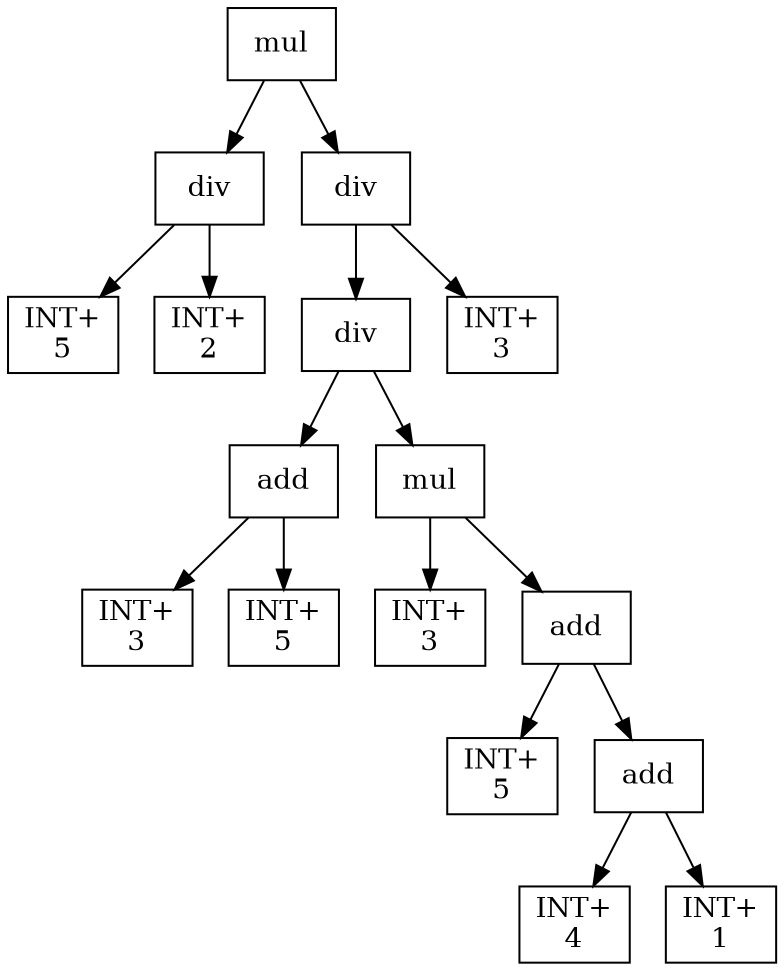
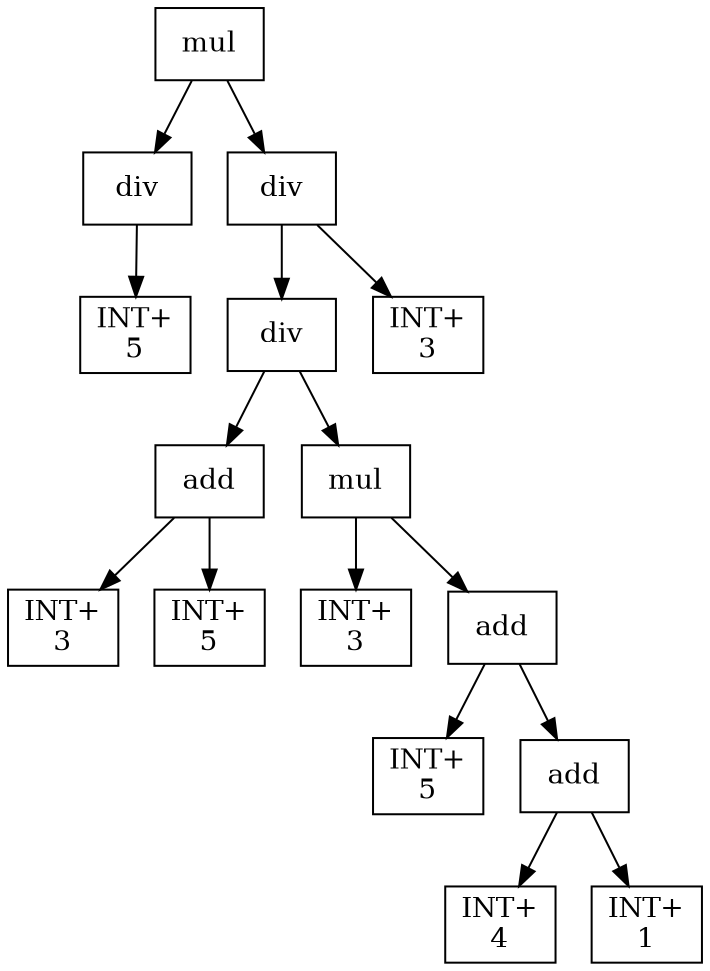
node "INT+ 2": removed
